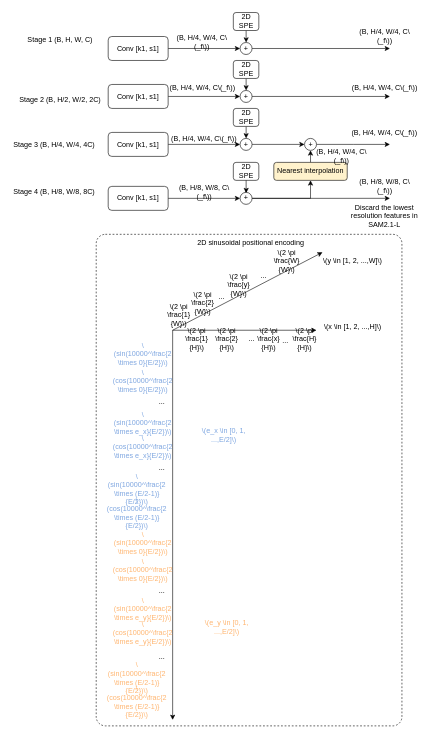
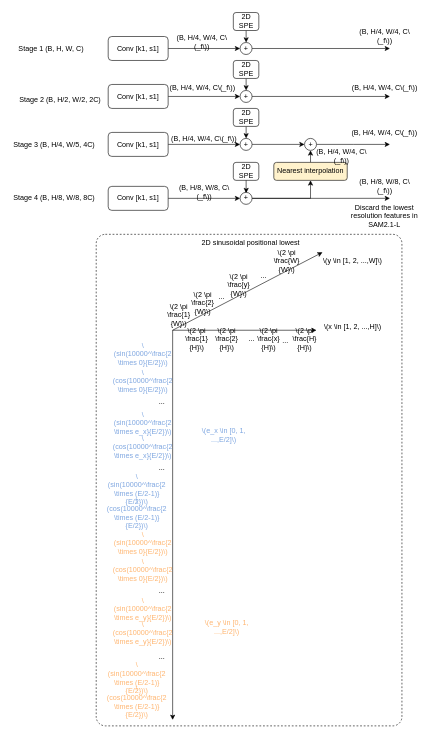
node "Stage 1 (B, H, W, C)": moved (60, 39) -> (51, 48)
node "Stage 3 (B, H/4, W/4, 4C)": label "Stage 3 (B, H/4, W/4, 4C)" -> "Stage 3 (B, H/4, W/5, 4C)"
node "Stage 4 (B, H/8, W/8, 8C)": moved (54, 192) -> (54, 198)
node "2D sinusoidal positional encoding": label "2D sinusoidal positional encoding" -> "2D sinusoidal positional lowest"
